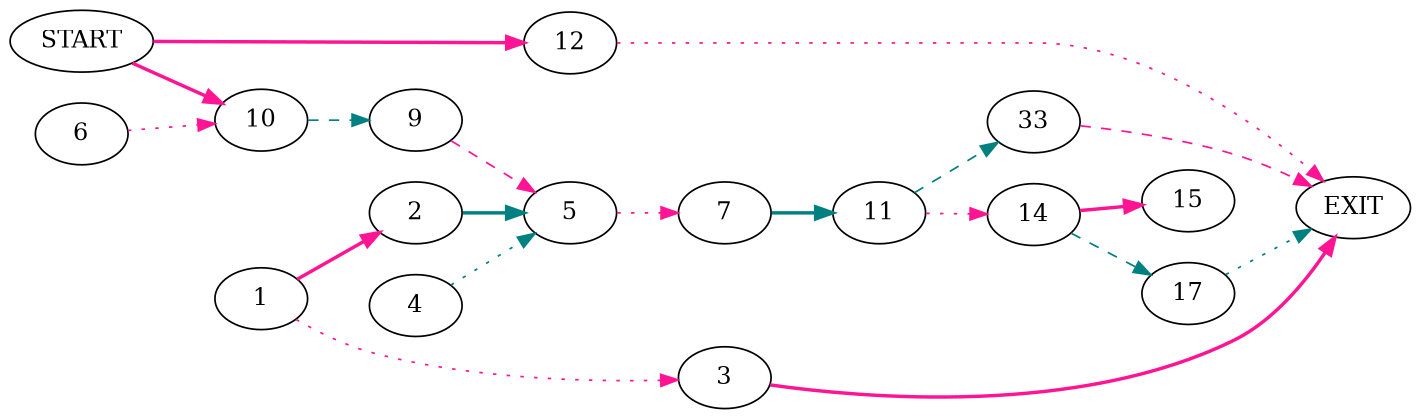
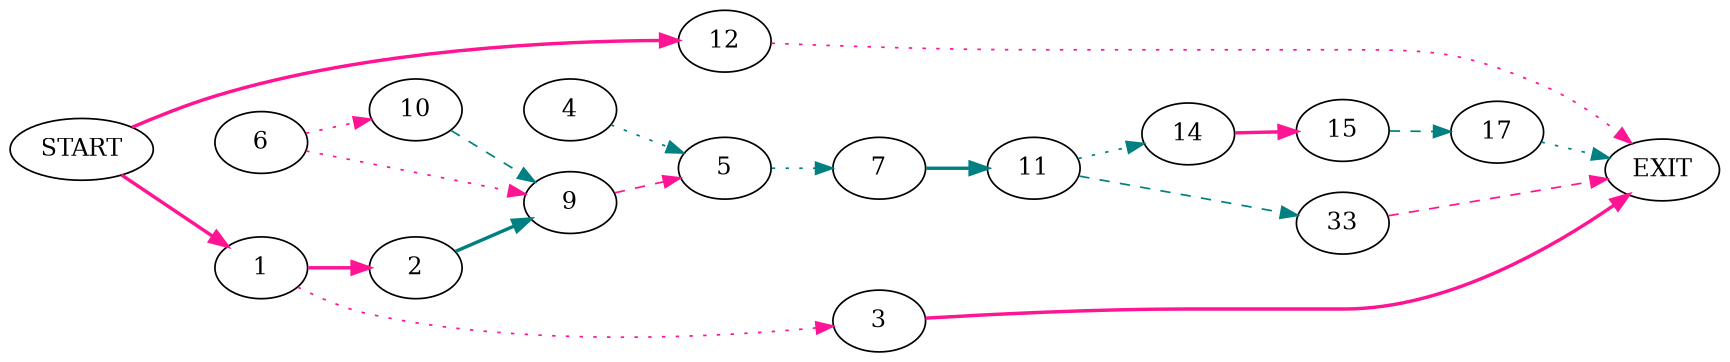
edge "START" -> "10": now "START" -> "1"
edge "6" -> "9": added
edge "2" -> "5": now "2" -> "9"
edge "5" -> "7": color deeppink -> teal
edge "11" -> "14": color deeppink -> teal
edge "14" -> "17": now "15" -> "17"
